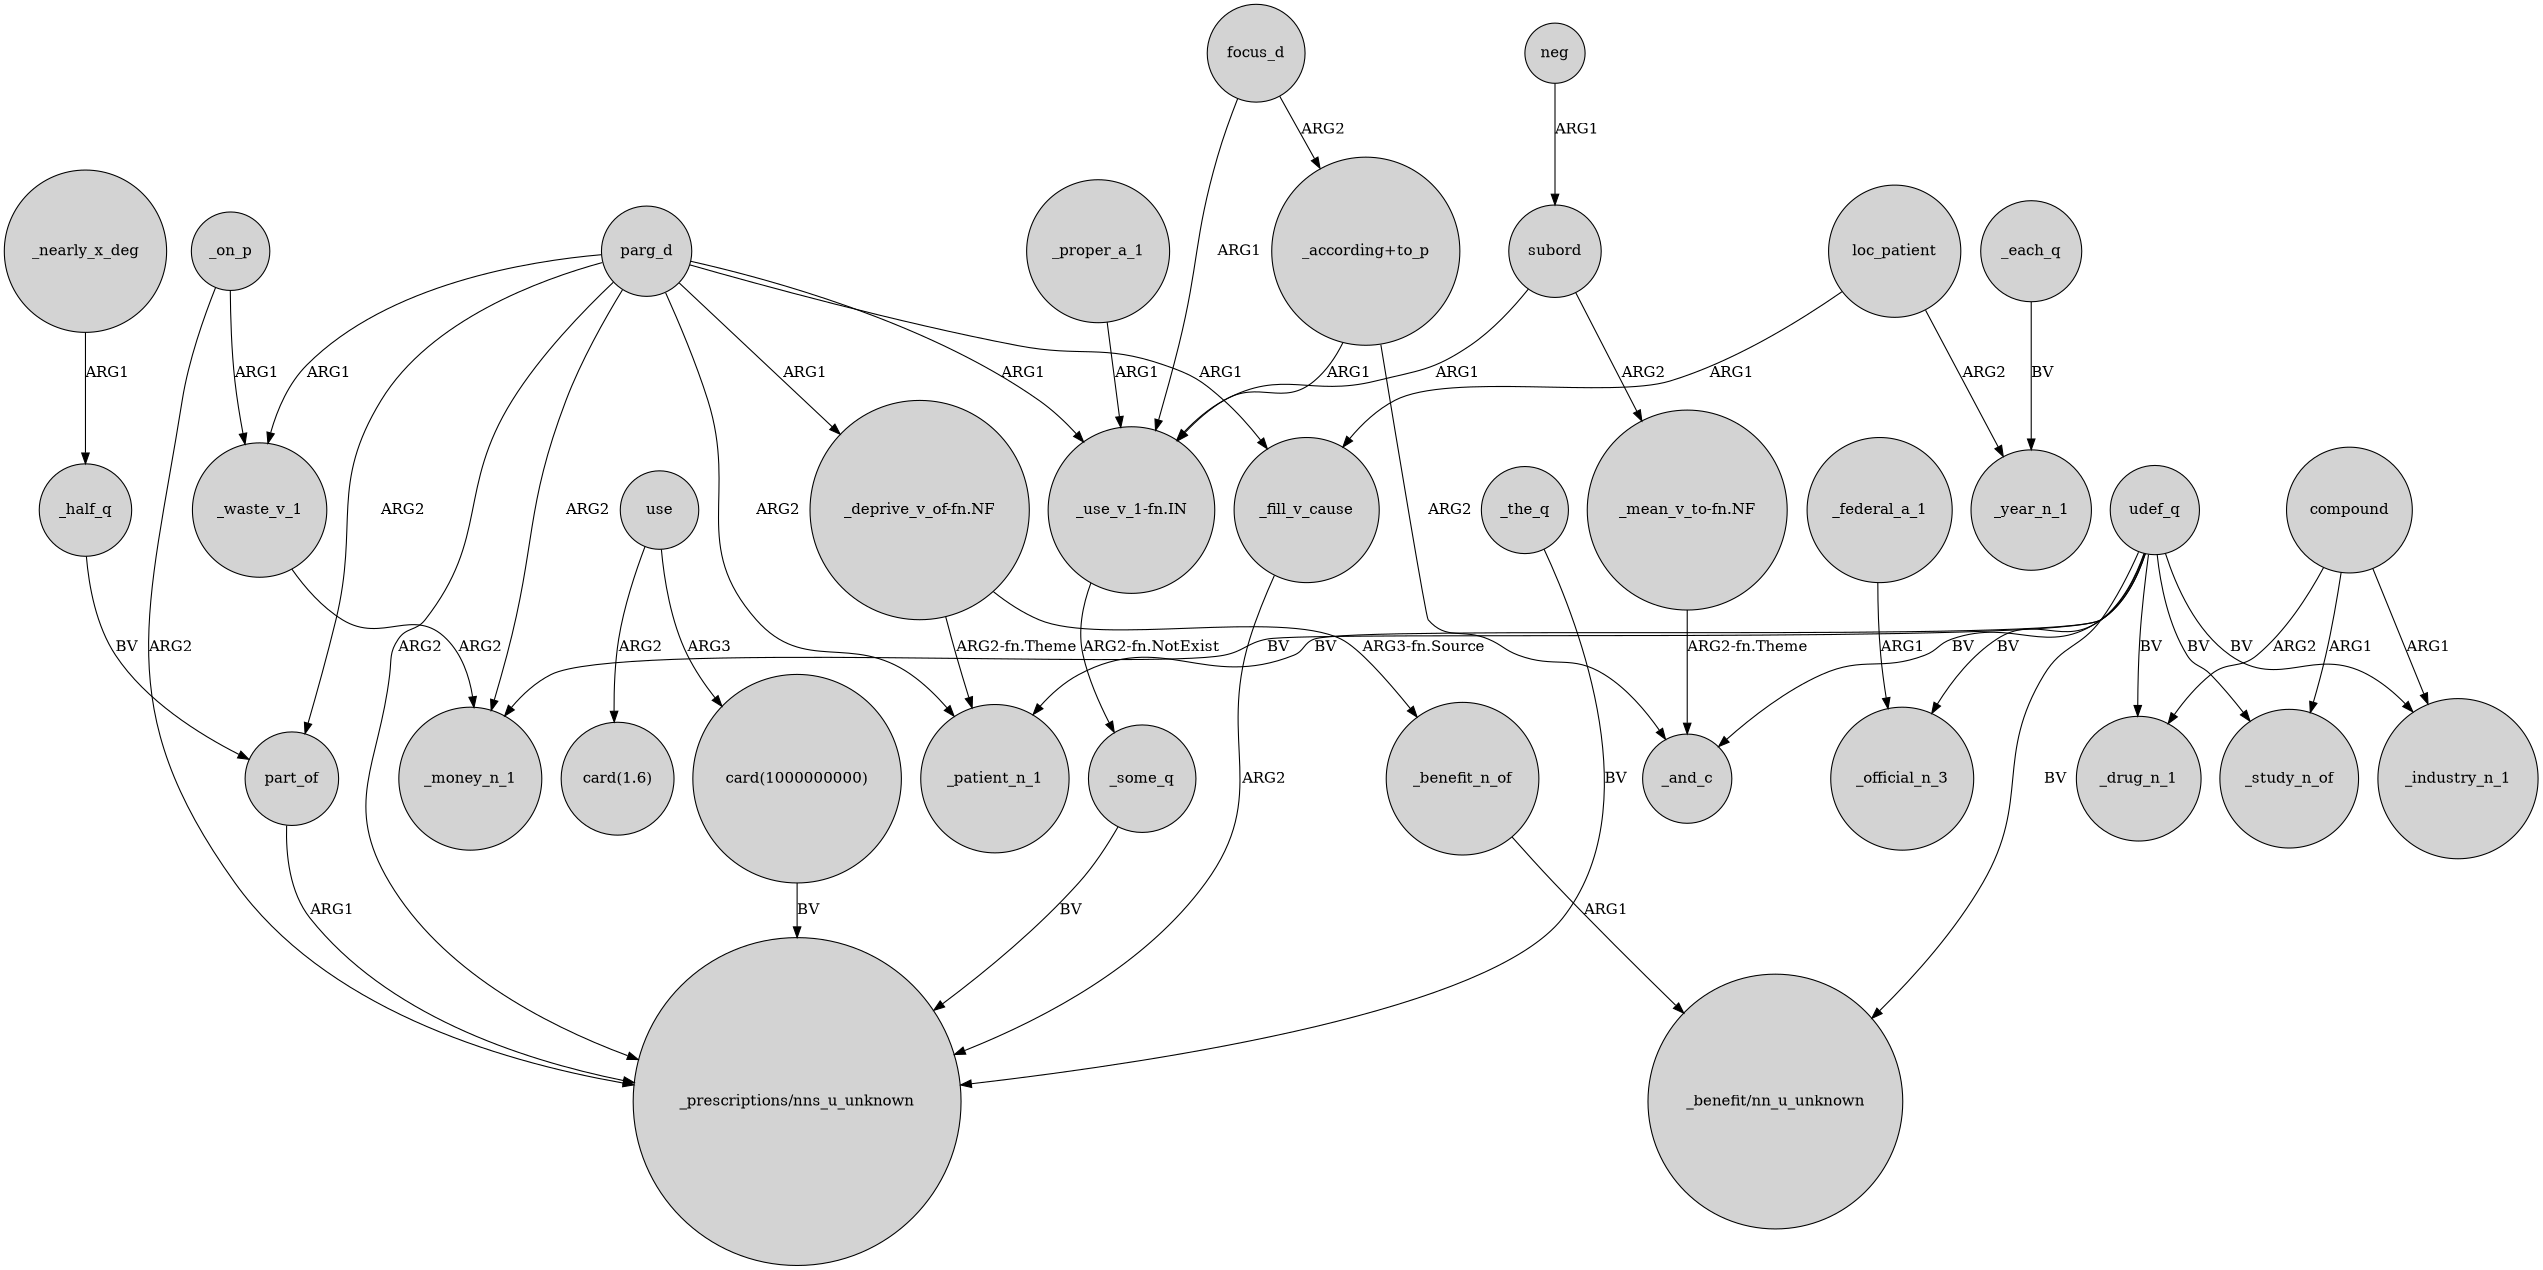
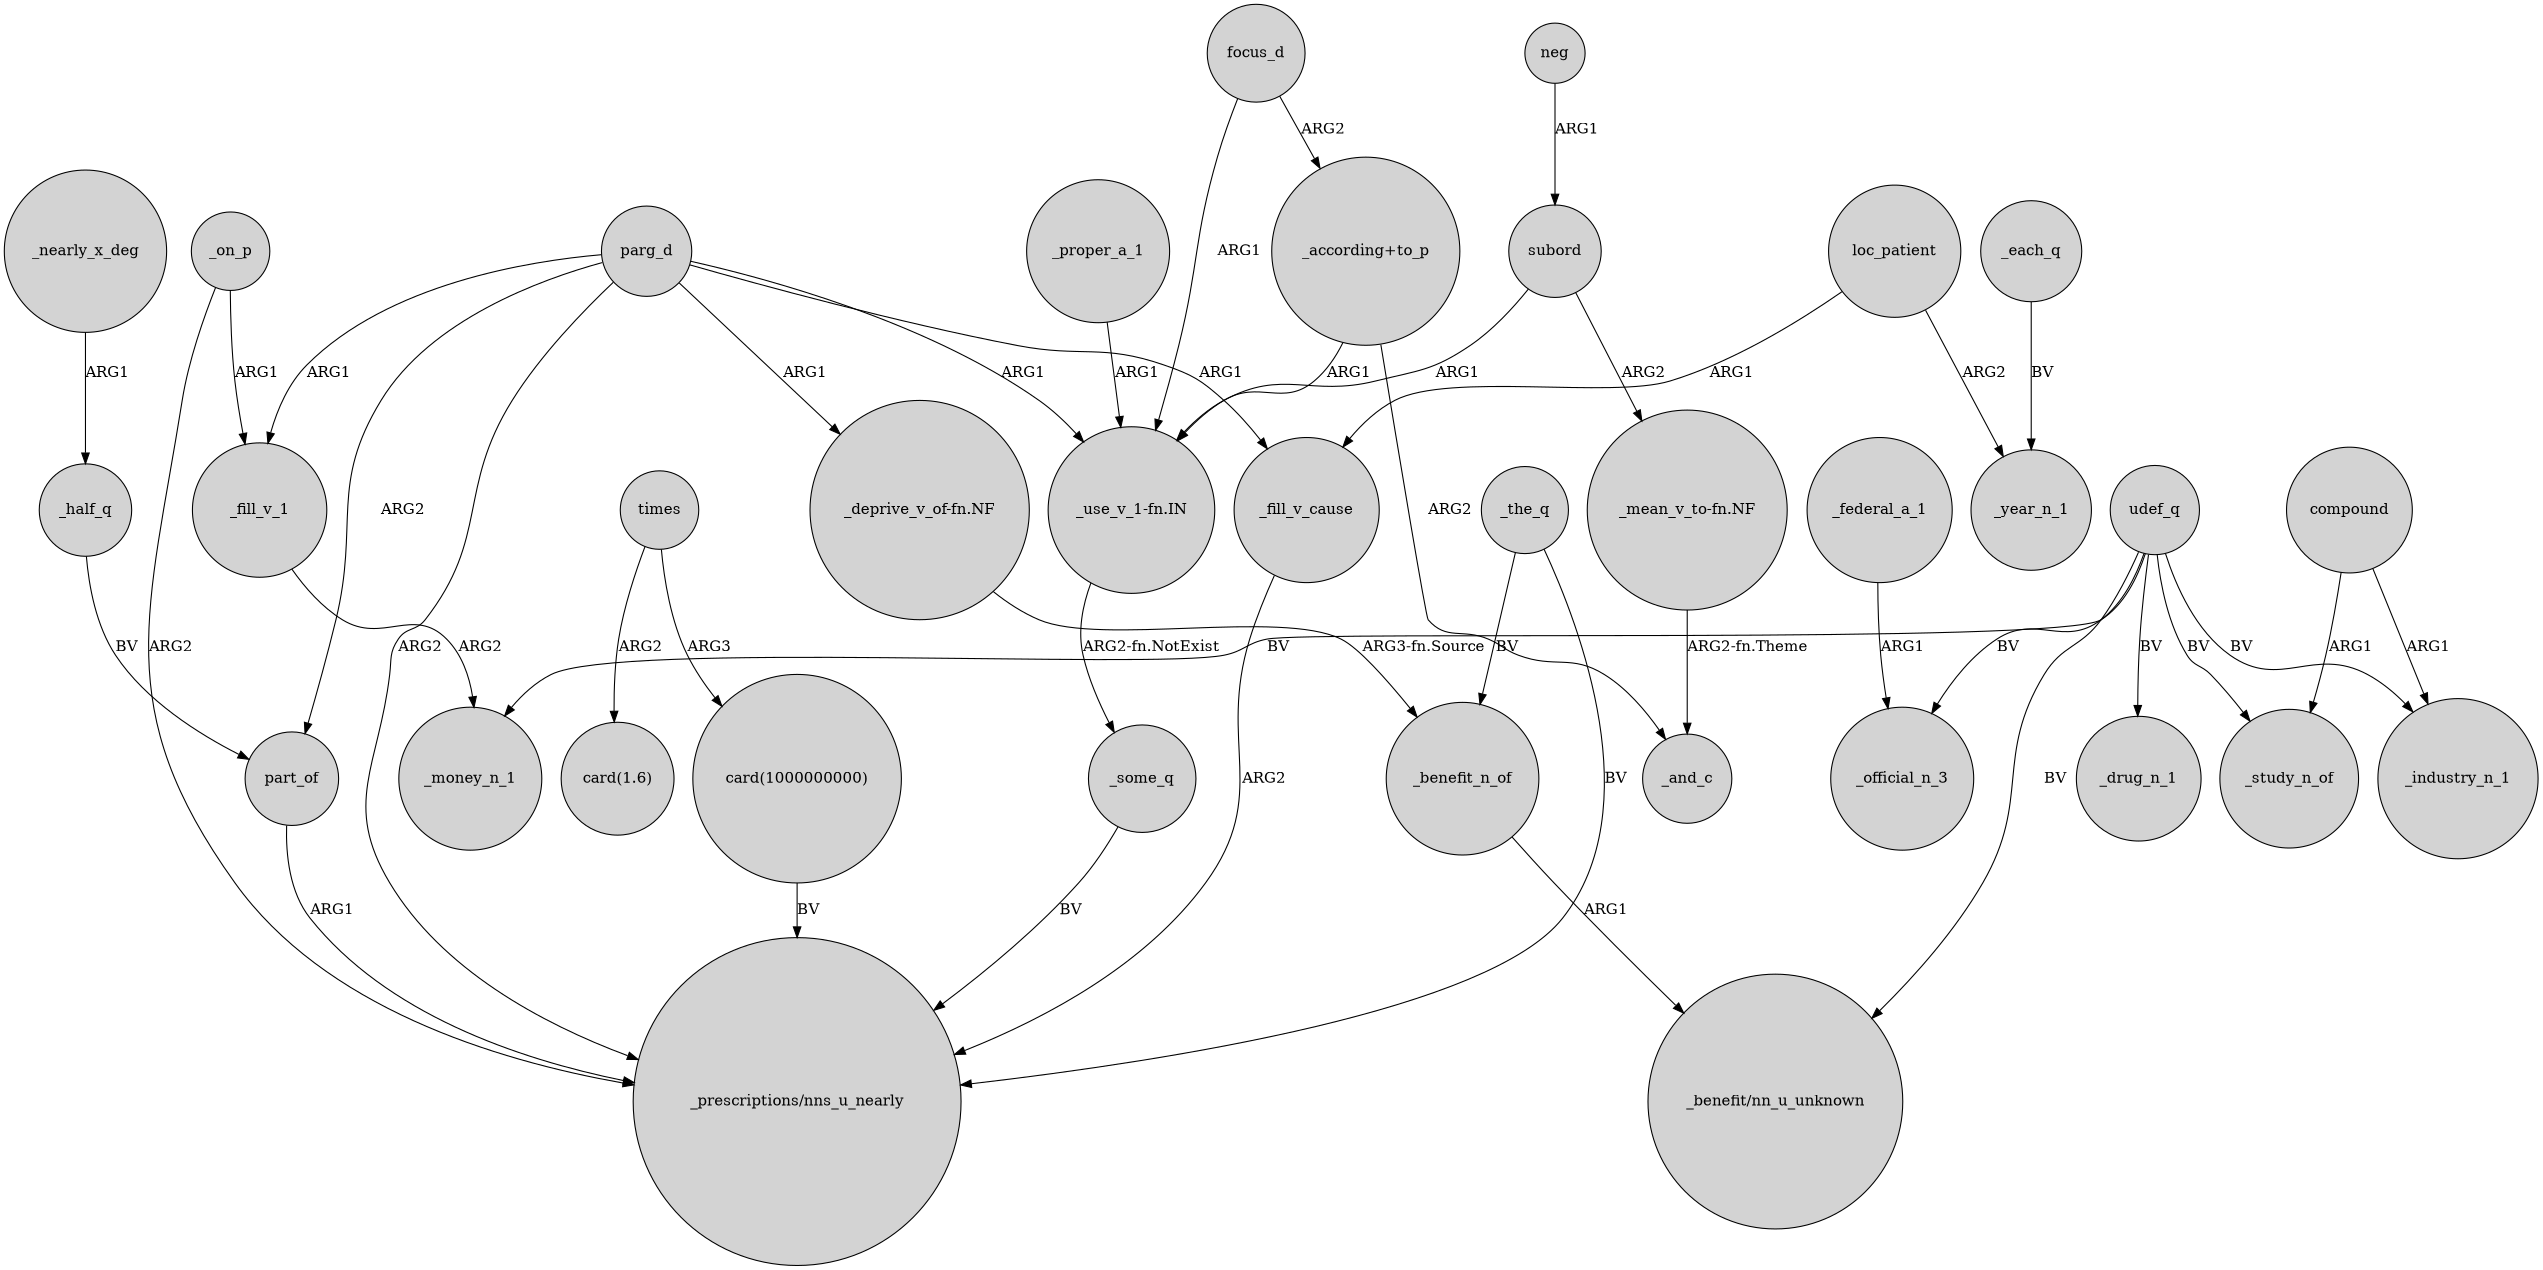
edge "parg_d" -> "_money_n_1": removed, label "ARG2"
node "_waste_v_1": label "_waste_v_1" -> "_fill_v_1"
node "use": label "use" -> "times"
edge "_the_q" -> "_benefit_n_of": added, label "BV"
edge "udef_q" -> "_and_c": removed, label "BV"
edge "compound" -> "_drug_n_1": removed, label "ARG2"
node "_patient_n_1": removed
node "_prescriptions/nns_u_unknown": label "_prescriptions/nns_u_unknown" -> "_prescriptions/nns_u_nearly"
